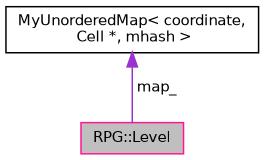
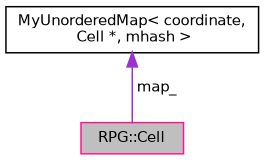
node "RPG::Level": label "RPG::Level" -> "RPG::Cell"
